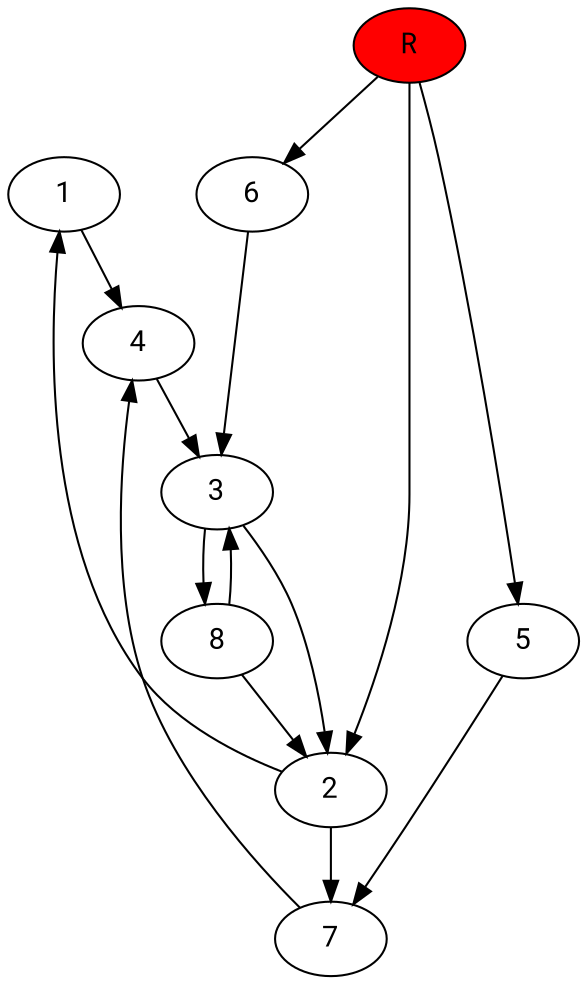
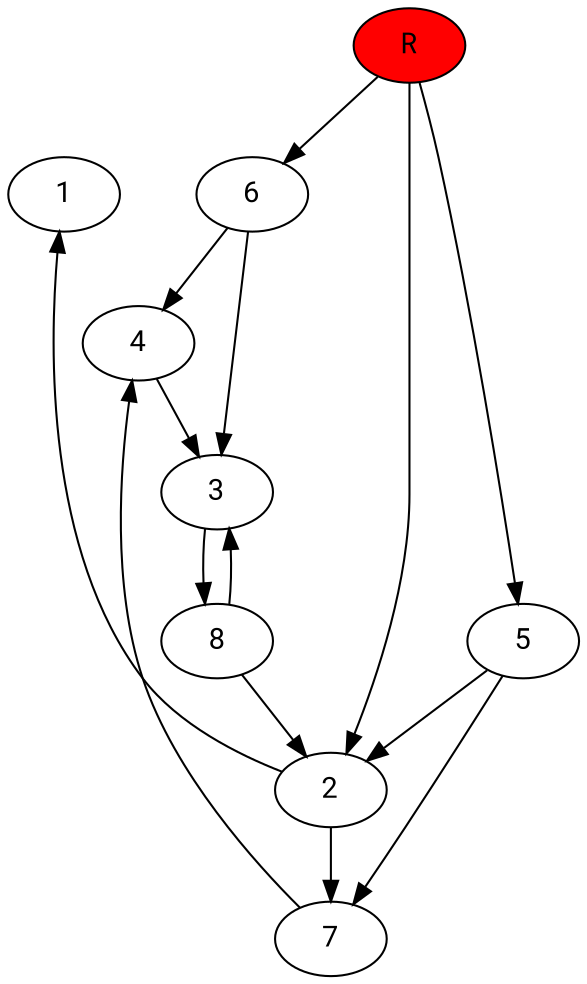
edge "1" -> "4": now "6" -> "4"
edge "3" -> "2": now "5" -> "2"
